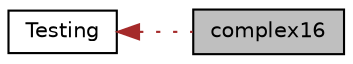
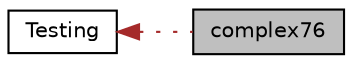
node "complex16": label "complex16" -> "complex76"
